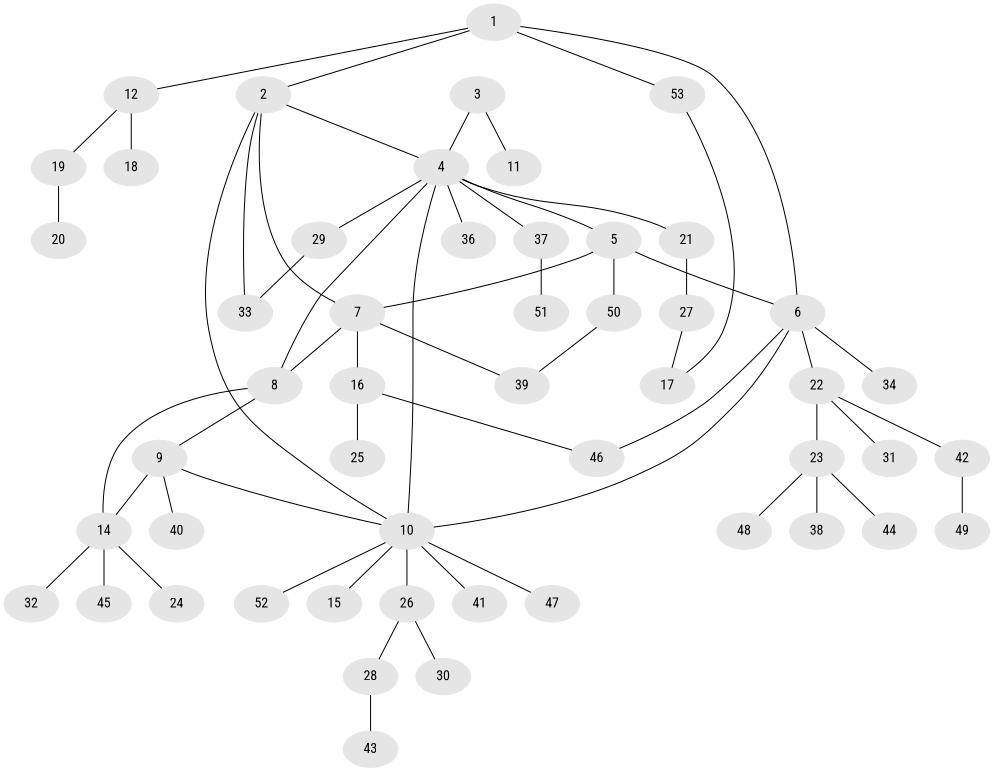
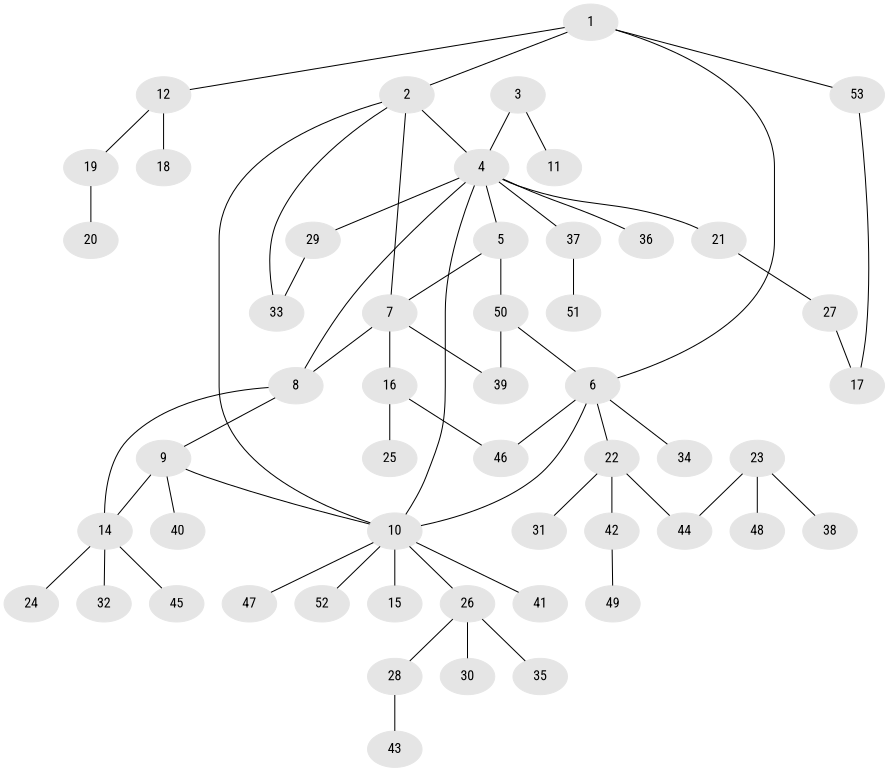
edge "5" -- "6": now "50" -- "6"
edge "22" -- "23": now "22" -- "44"
node "35": added
